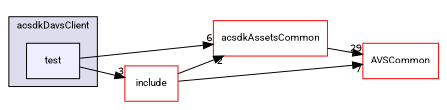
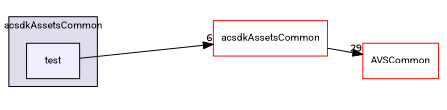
cluster "acsdkDavsClient": label "acsdkDavsClient" -> "acsdkAssetsCommon"
node "include": removed
